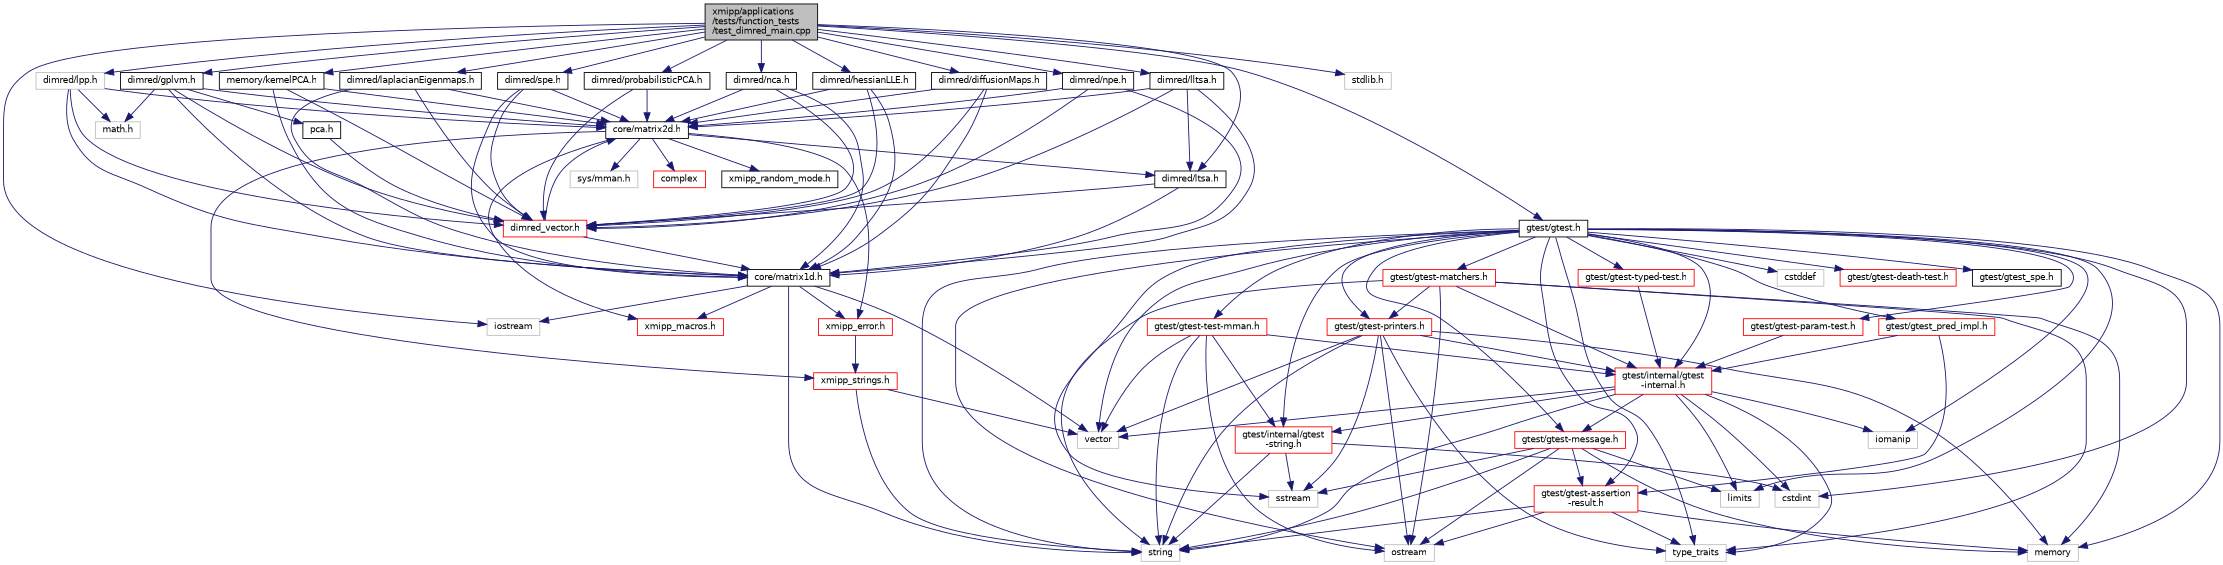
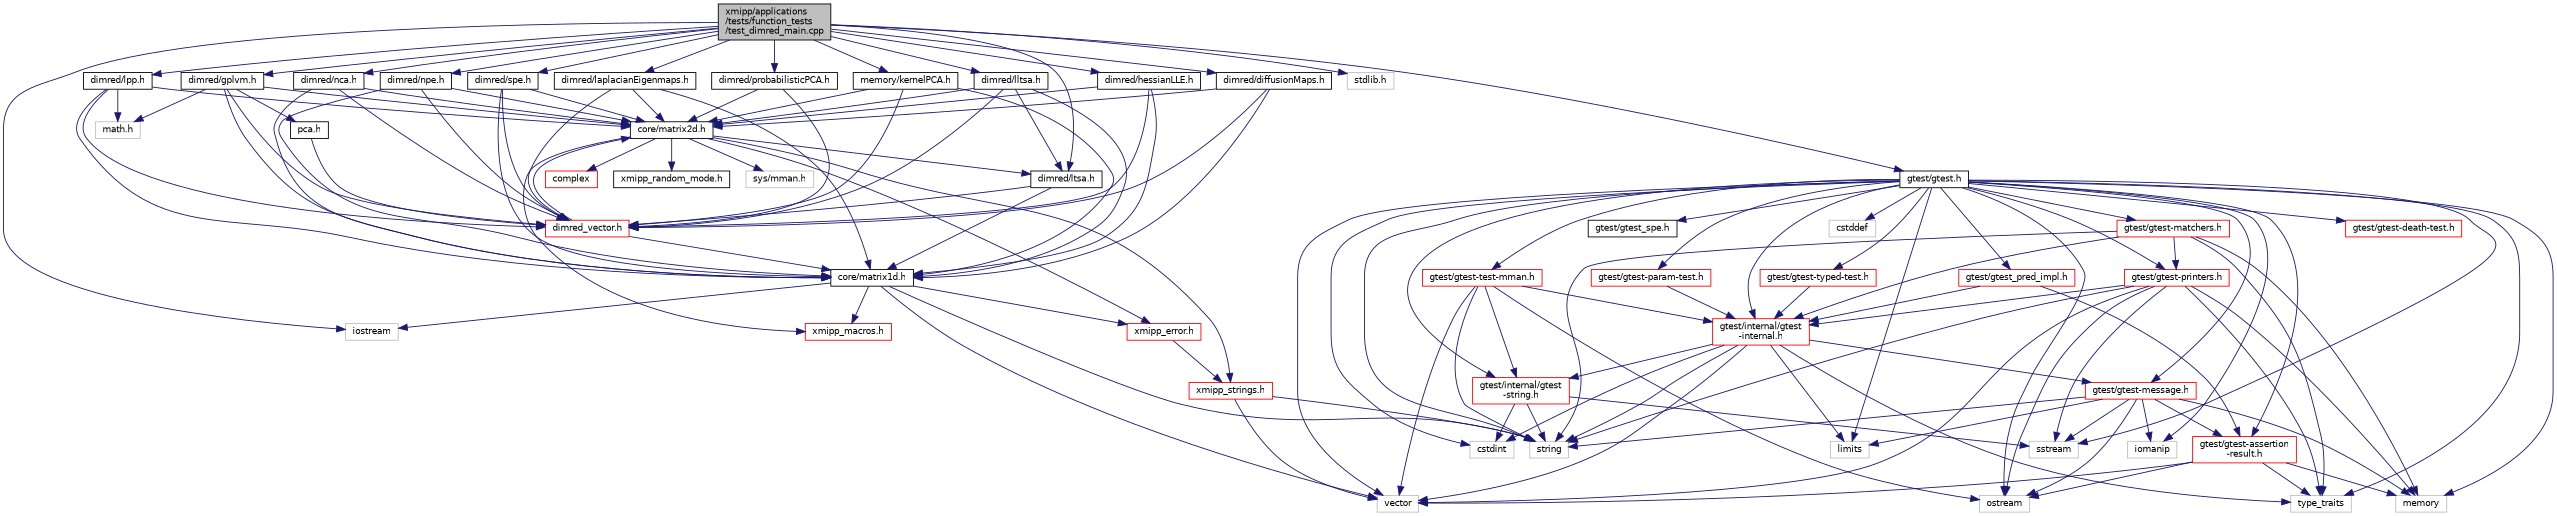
node "dimred/lpp.h": color grey75 -> black
edge "gtest/gtest-matchers.h" -> "ostream": removed
edge "gtest/internal/gtest -internal.h" -> "iomanip": now "gtest/gtest-message.h" -> "iomanip"
edge "gtest/gtest-assertion -result.h" -> "string": now "gtest/gtest-assertion -result.h" -> "vector"
